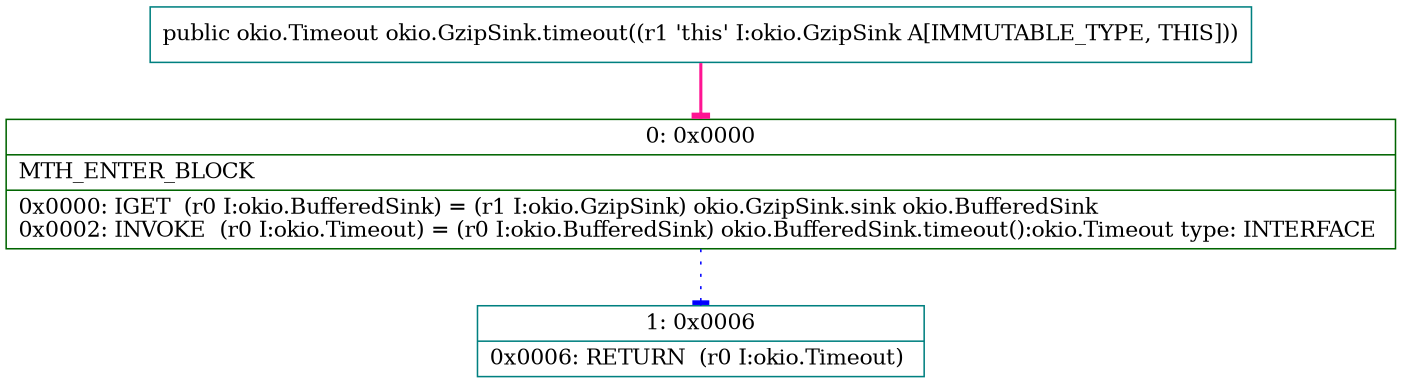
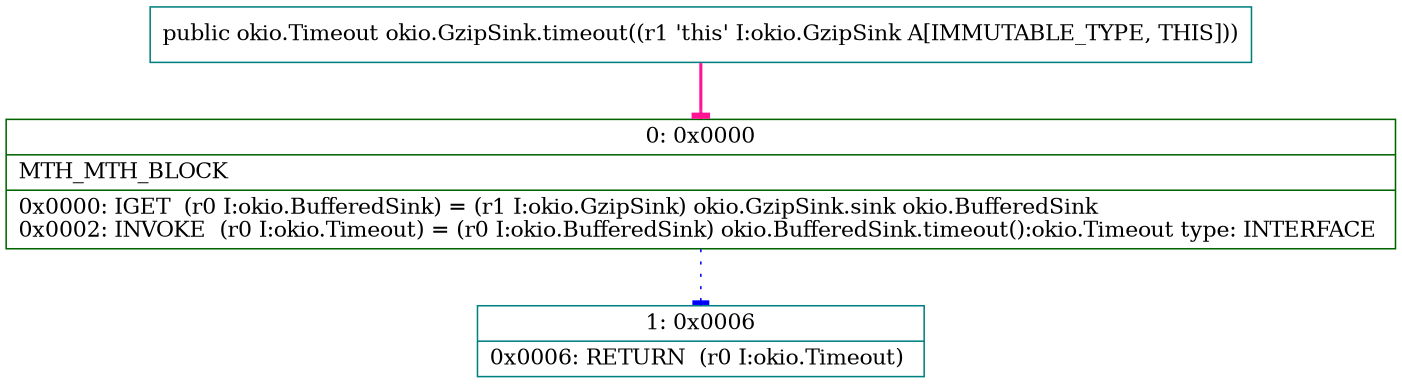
node "0: 0x0000": text "MTH_ENTER_BLOCK" -> "MTH_MTH_BLOCK"
